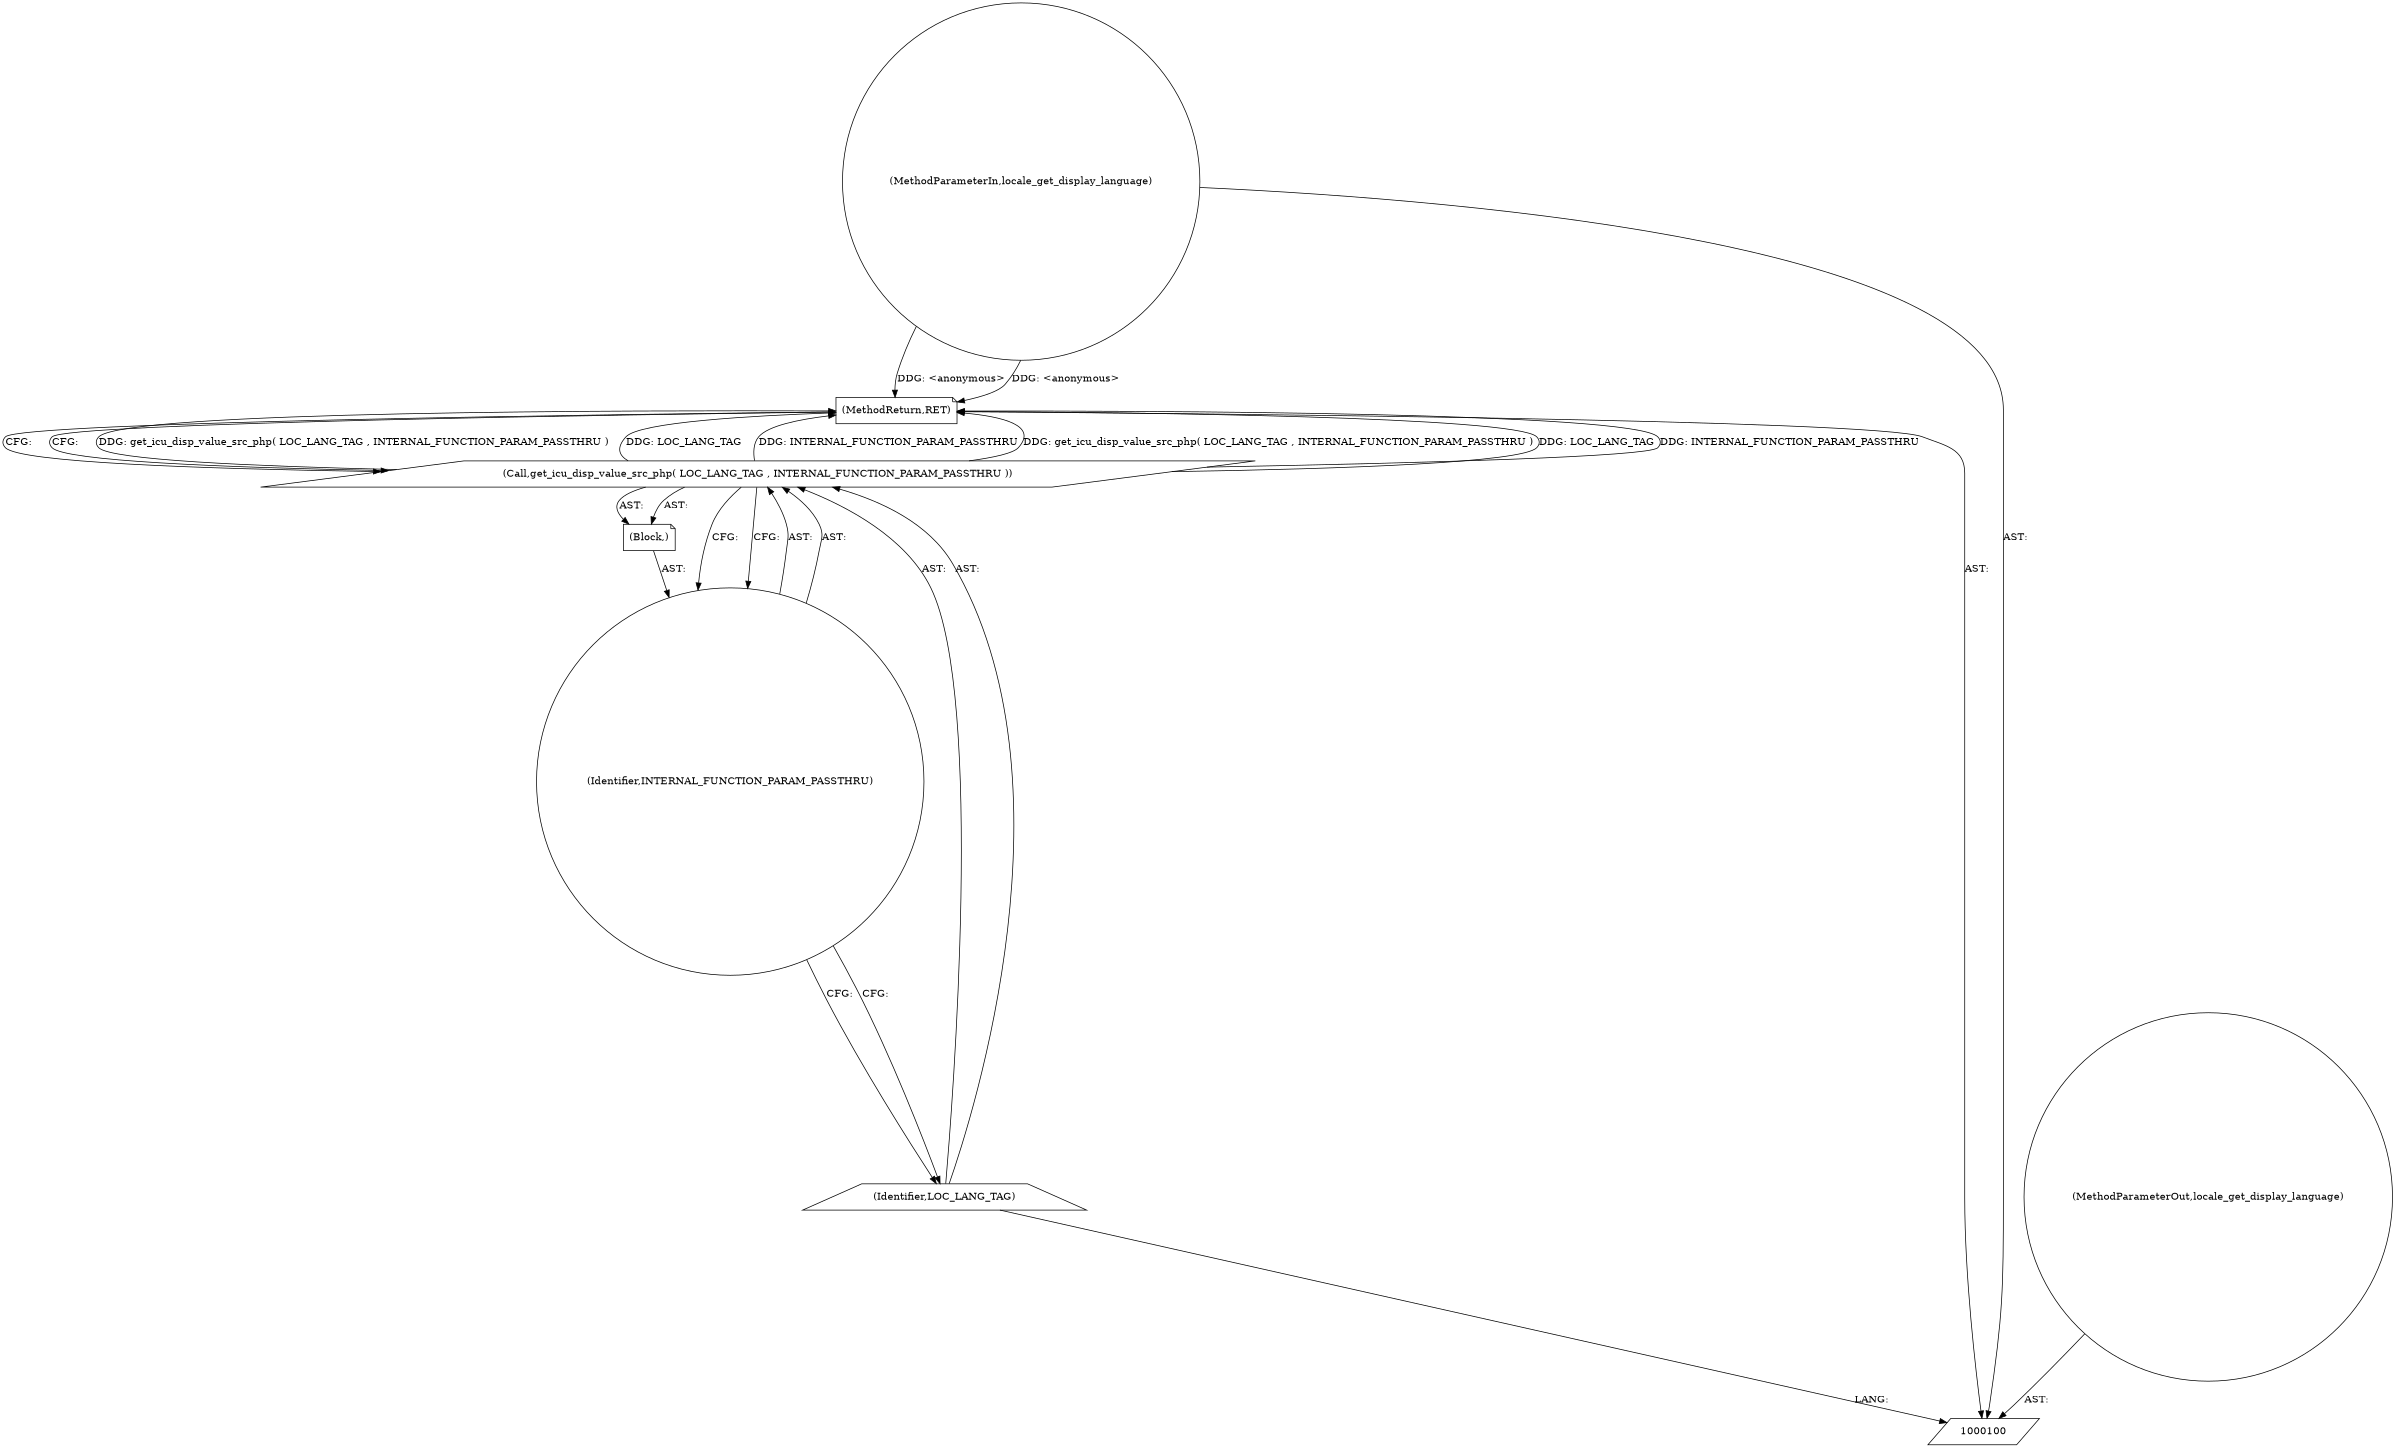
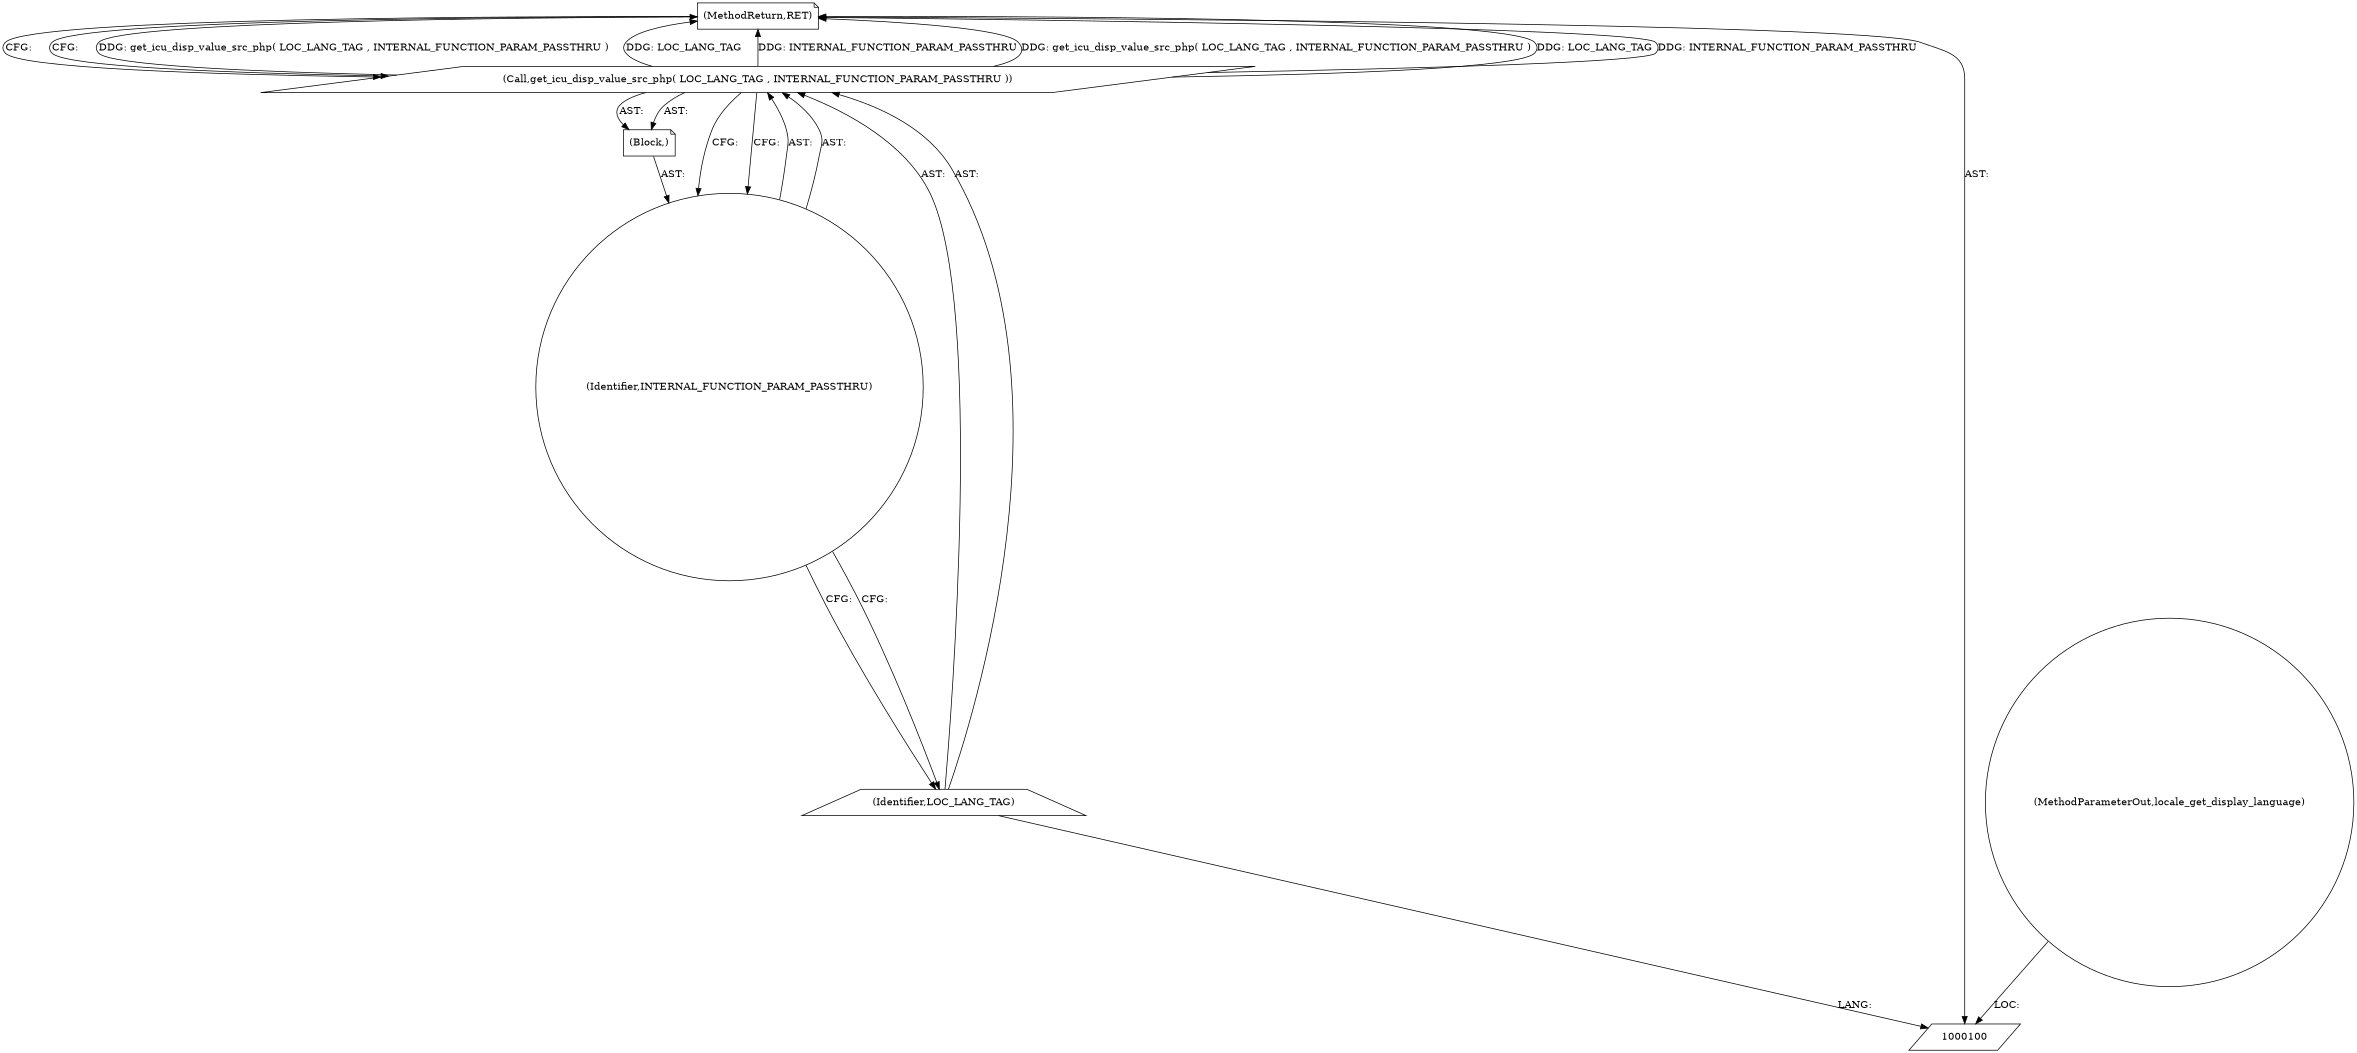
node "(MethodParameterIn,locale_get_display_language)": removed
edge "(MethodParameterOut,locale_get_display_language)" -> "1000100": label "AST: " -> "LOC: "
